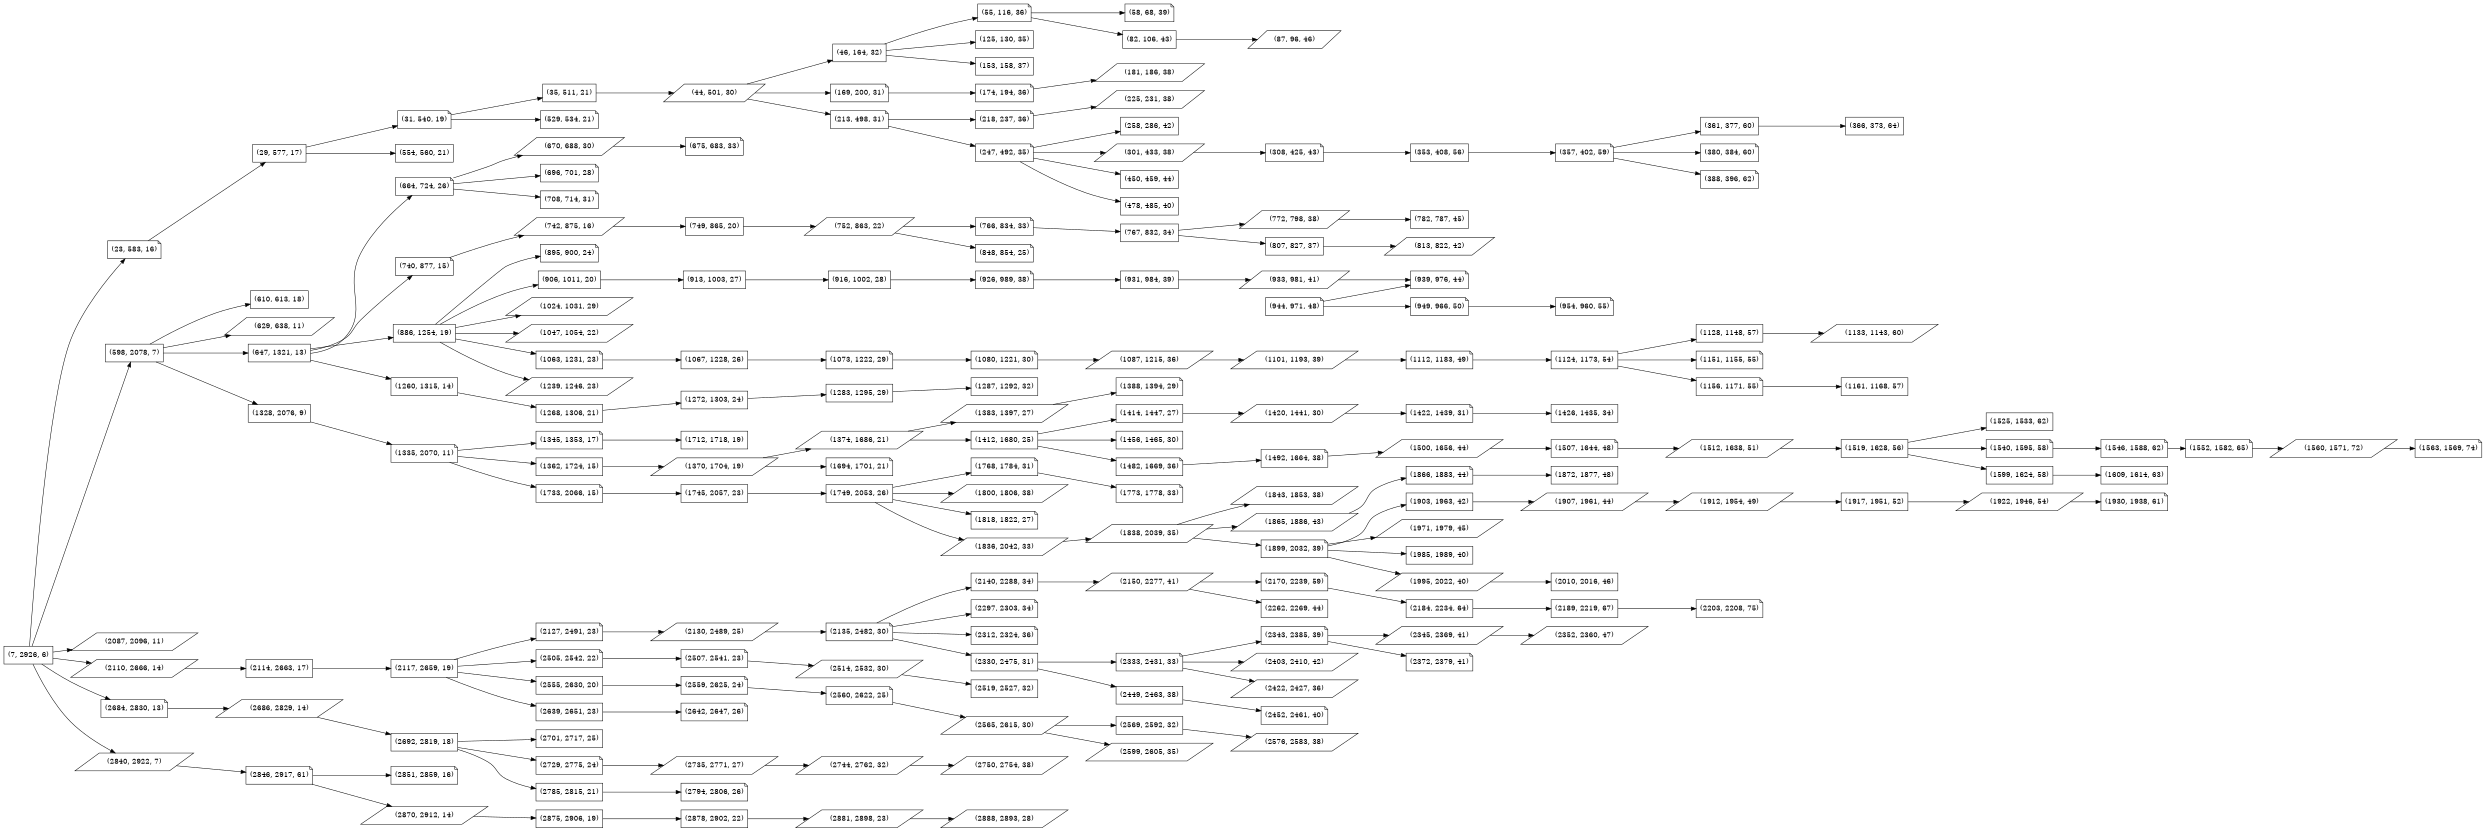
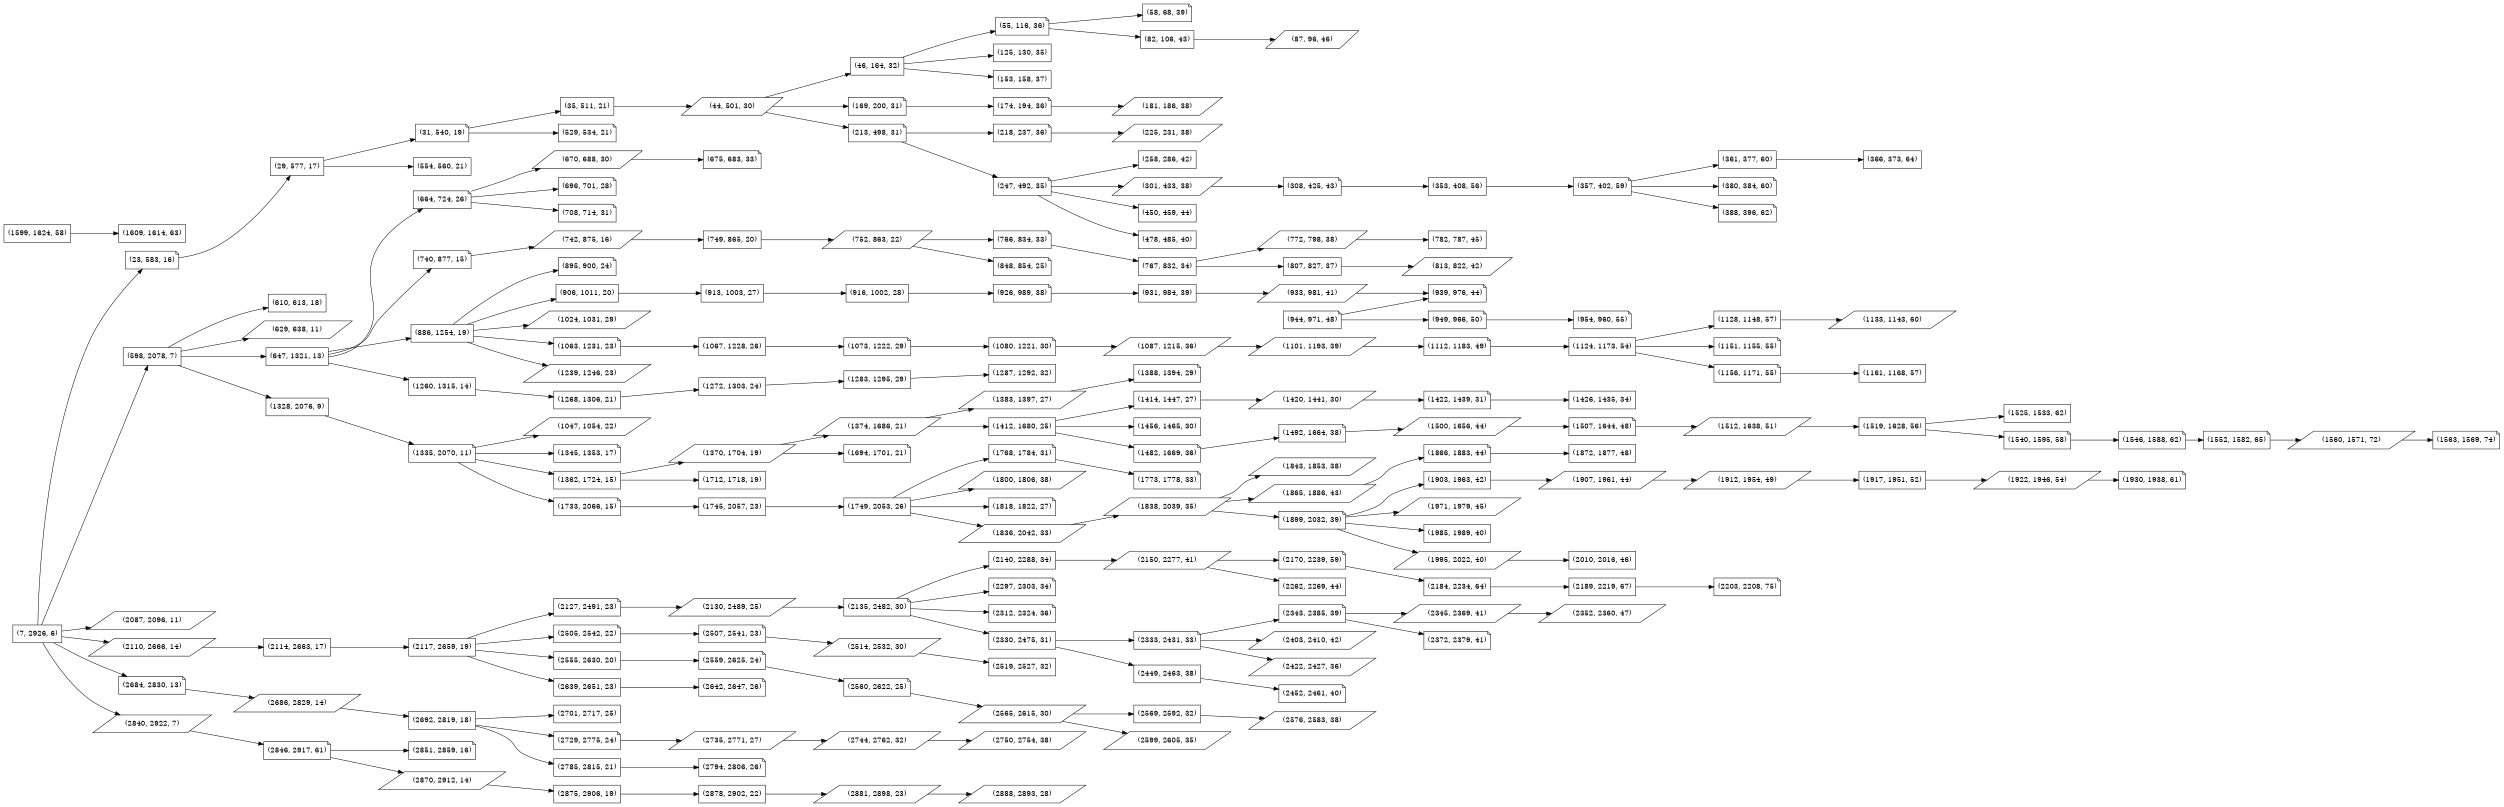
edge "(886, 1254, 19)" -> "(1047, 1054, 22)": now "(1335, 2070, 11)" -> "(1047, 1054, 22)"
edge "(1345, 1353, 17)" -> "(1712, 1718, 19)": now "(1362, 1724, 15)" -> "(1712, 1718, 19)"
edge "(1519, 1628, 56)" -> "(1599, 1624, 58)": removed
